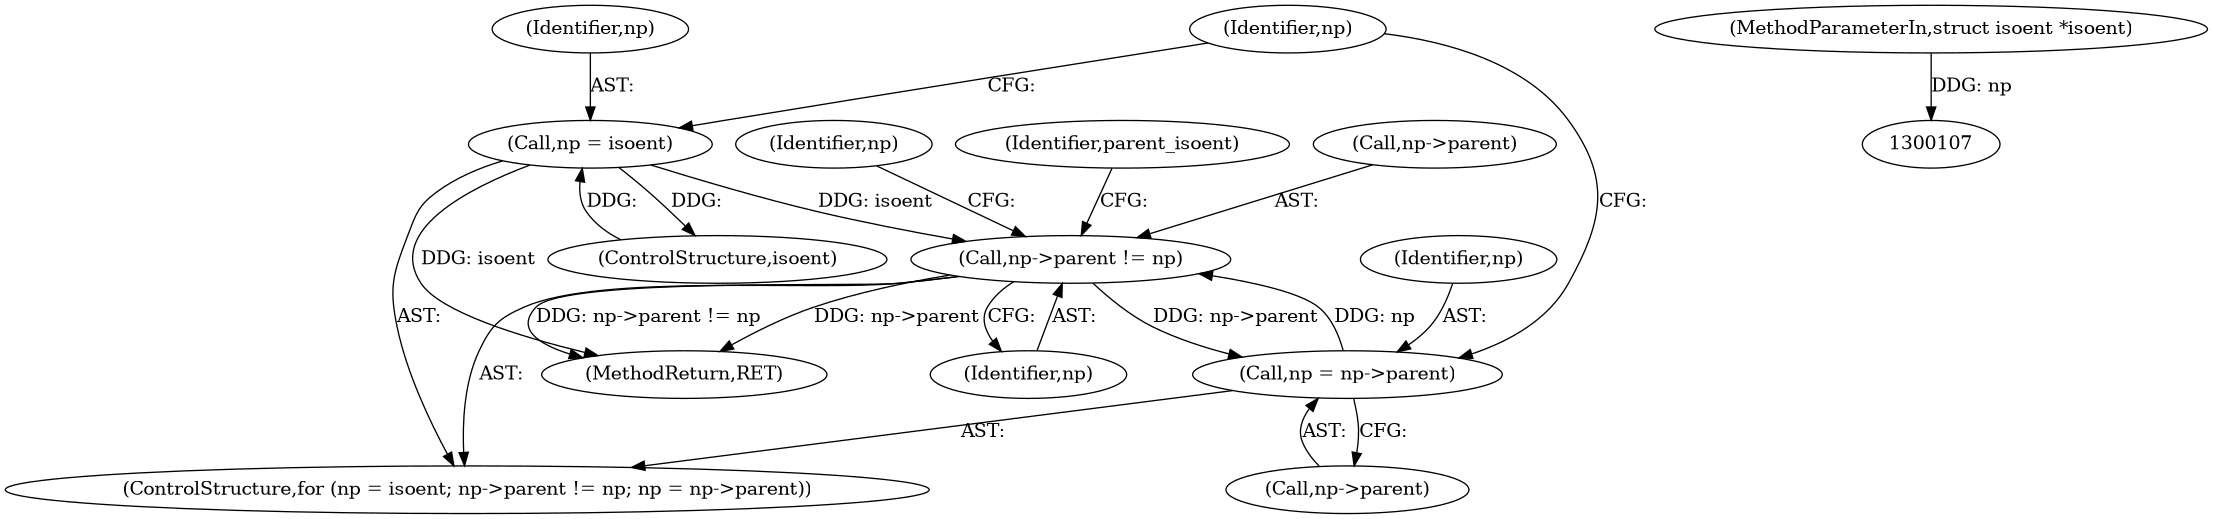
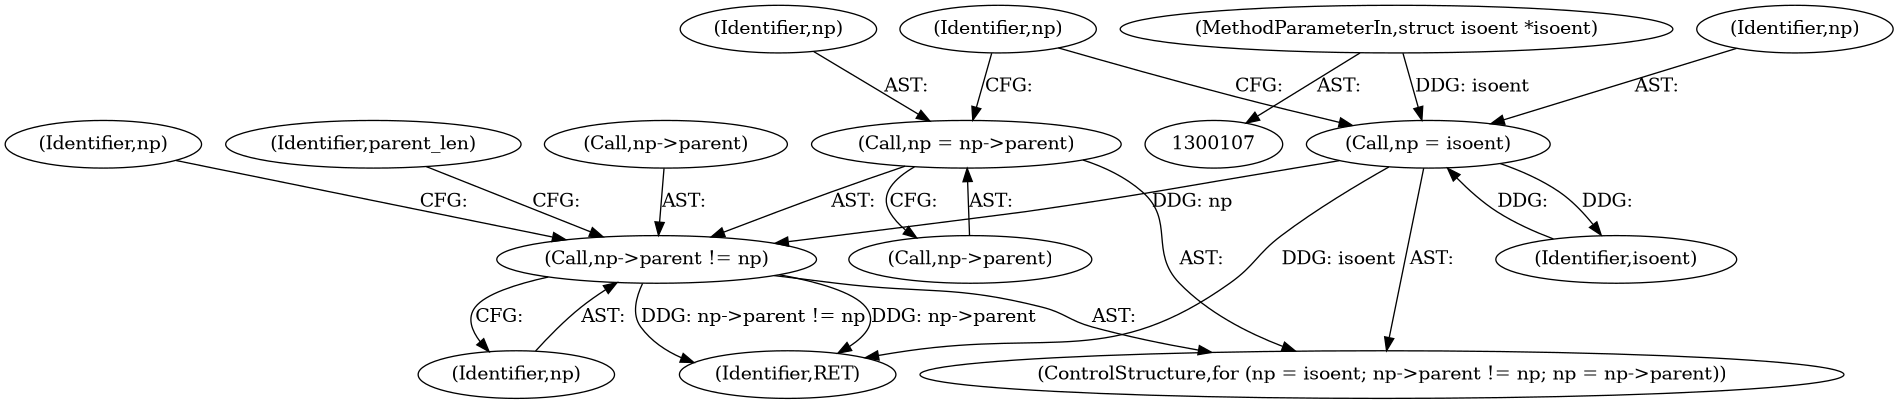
edge "(MethodParameterIn,struct isoent *isoent)" -> "(Call,np = isoent)": added, label "DDG: isoent"
edge "(MethodParameterIn,struct isoent *isoent)" -> "1300107": label "DDG: np" -> "AST: "
node "(Identifier,parent_isoent)": label "(Identifier,parent_isoent)" -> "(Identifier,parent_len)"
edge "(Call,np = isoent)" -> "(Call,np->parent != np)": label "DDG: isoent" -> "DDG: np"
node "(ControlStructure,isoent)": label "(ControlStructure,isoent)" -> "(Identifier,isoent)"
edge "(Call,np = np->parent)" -> "(Call,np->parent != np)": label "DDG: np" -> "AST: "
edge "(Call,np->parent != np)" -> "(Call,np = np->parent)": removed, label "DDG: np->parent"
node "(MethodReturn,RET)": label "(MethodReturn,RET)" -> "(Identifier,RET)"
